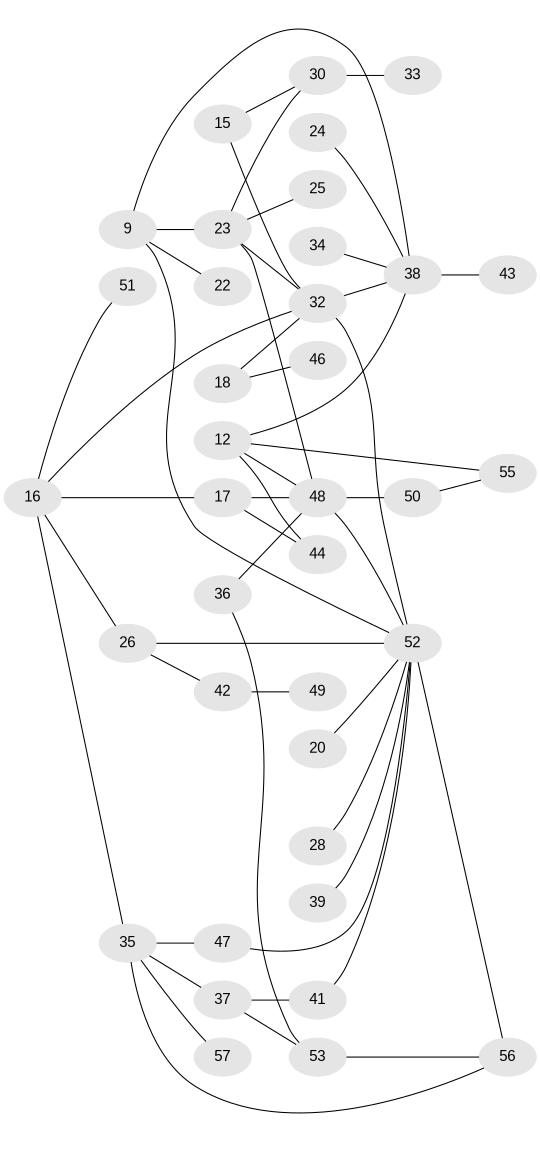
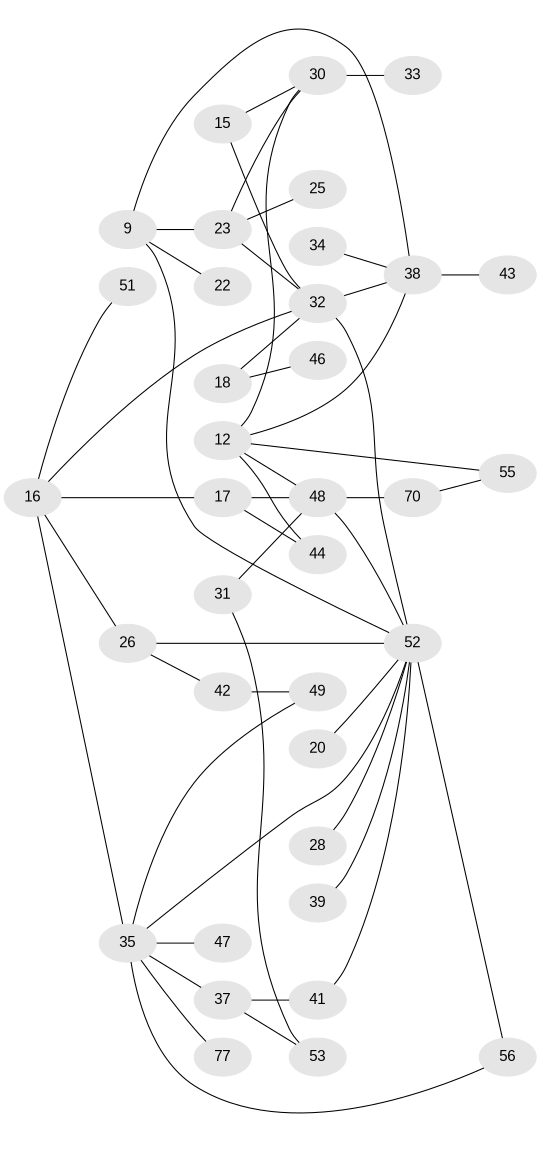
node "24": removed
edge "30" -- "12": added
edge "23" -- "48": removed
node "50": label "50" -> "70"
node "36": label "36" -> "31"
edge "49" -- "35": added
edge "52" -- "47": now "52" -- "35"
node "57": label "57" -> "77"
edge "53" -- "56": removed
